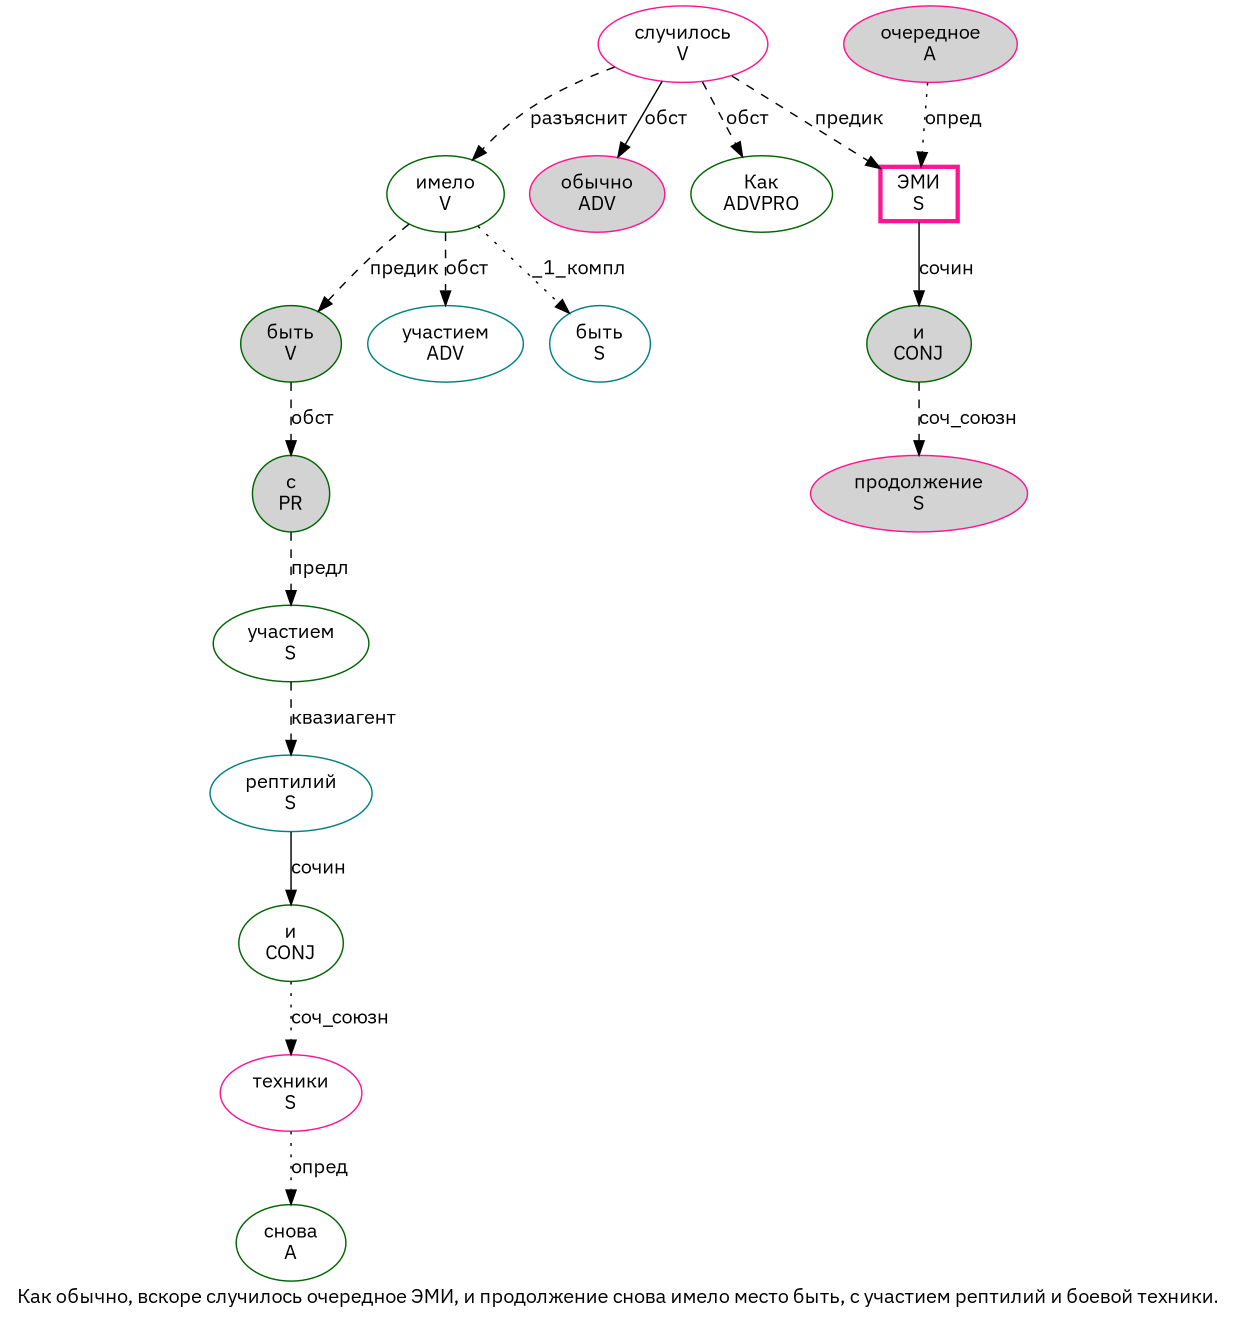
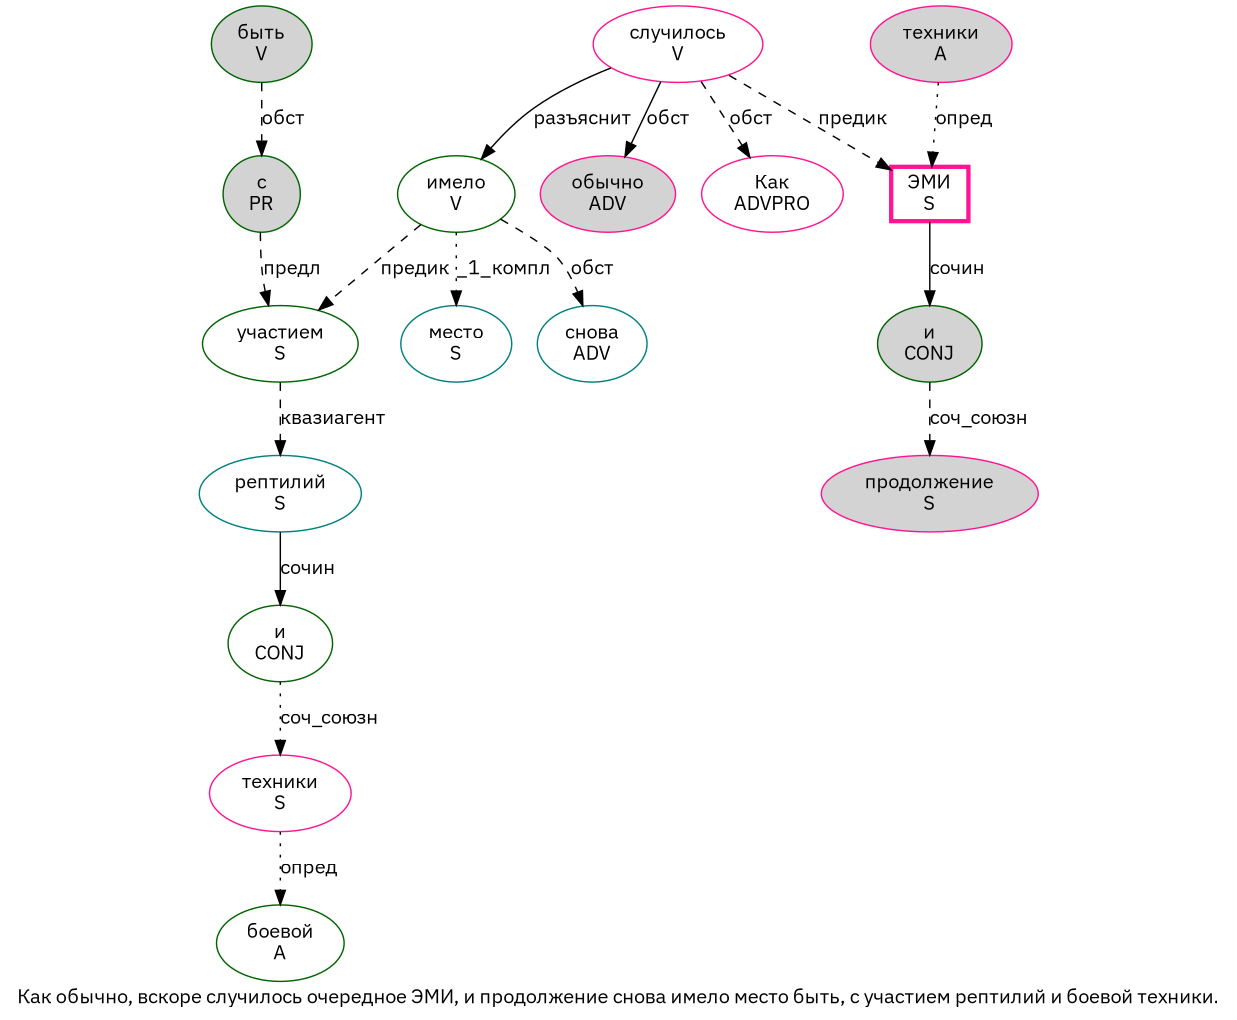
node "очередное A": label "очередное A" -> "техники A"
edge "случилось V" -> "имело V": style dashed -> solid
node "Как ADVPRO": color darkgreen -> deeppink
edge "имело V" -> "быть V": now "имело V" -> "участием S"
node "участием ADV": label "участием ADV" -> "снова ADV"
node "быть S": label "быть S" -> "место S"
node "снова A": label "снова A" -> "боевой A"
